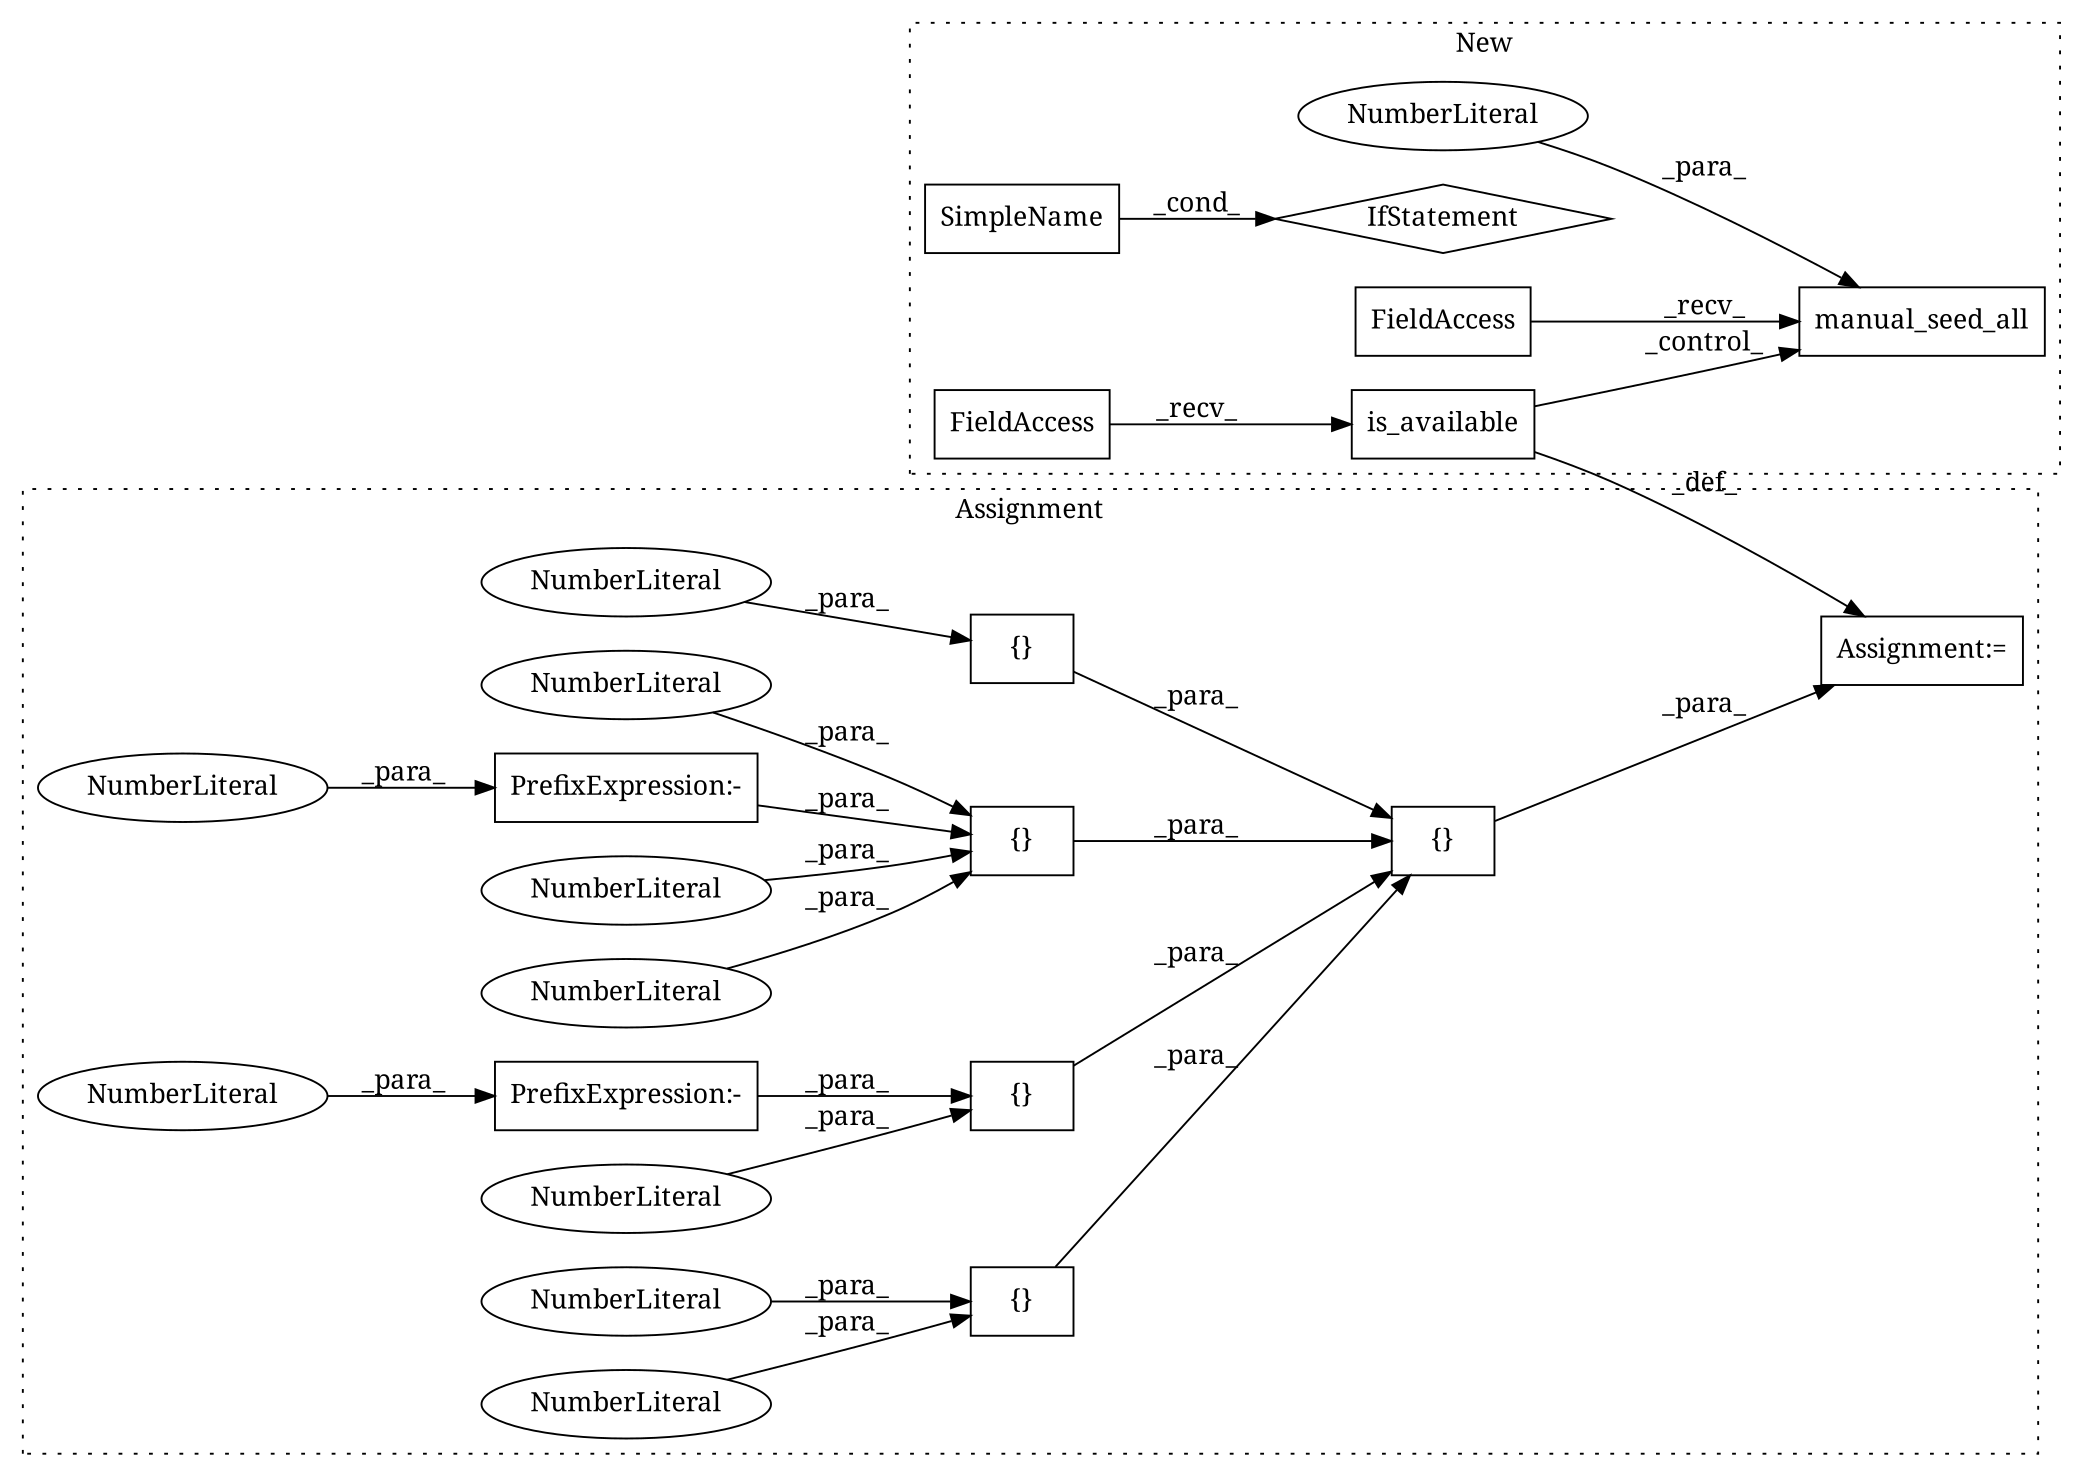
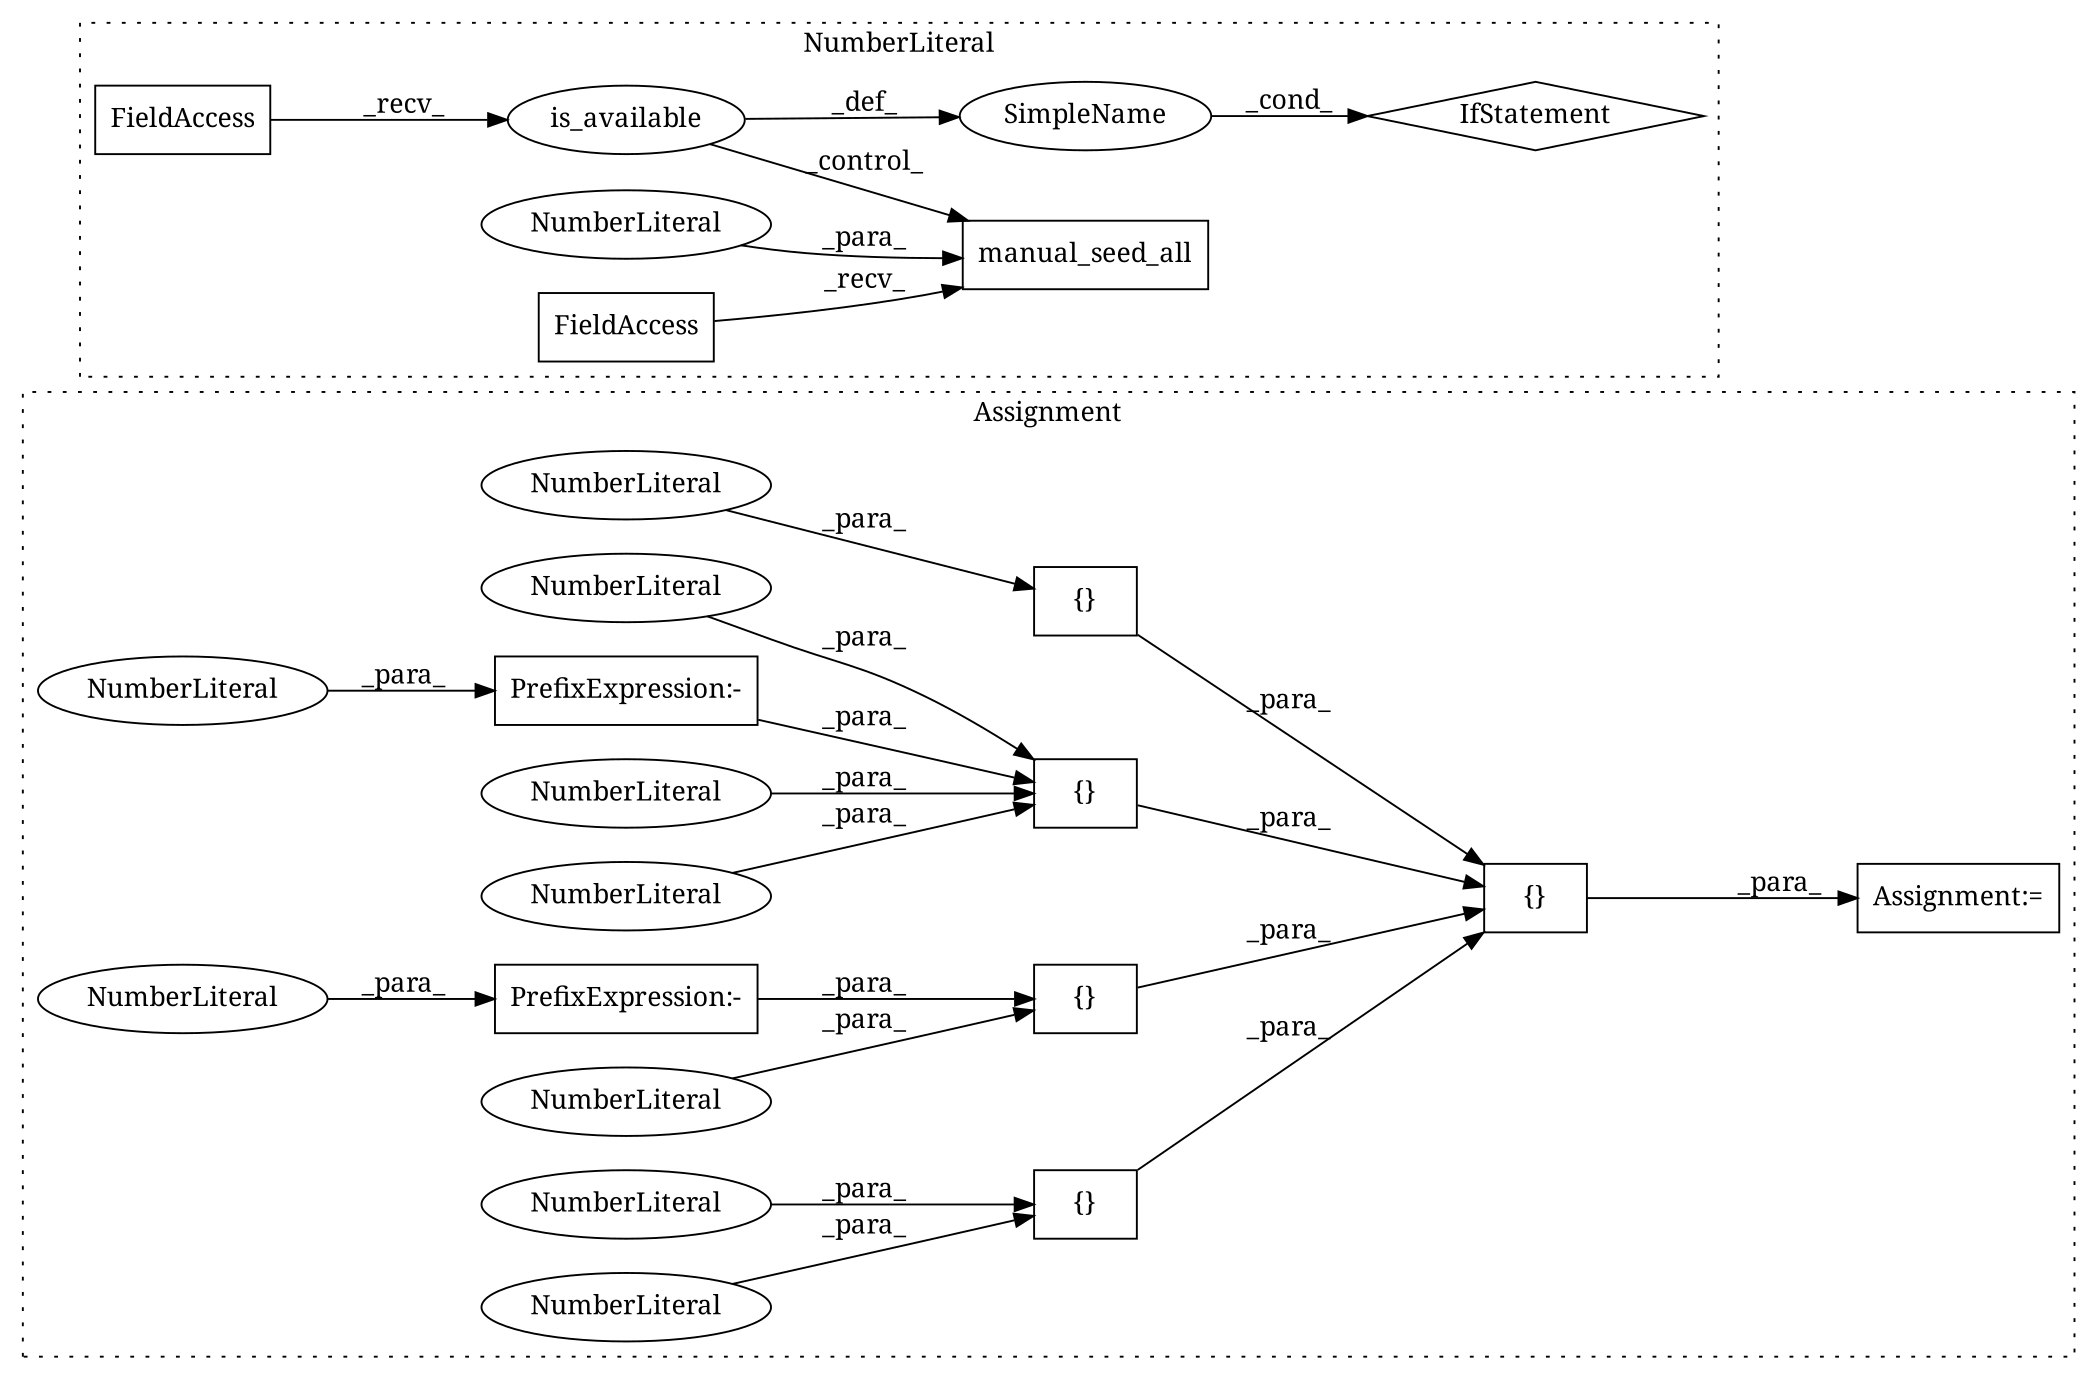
cluster "New": label "New" -> "NumberLiteral"
node "SimpleName": shape box -> ellipse
node "is_available": shape box -> ellipse
edge "is_available" -> "Assignment:=": now "is_available" -> "SimpleName"
